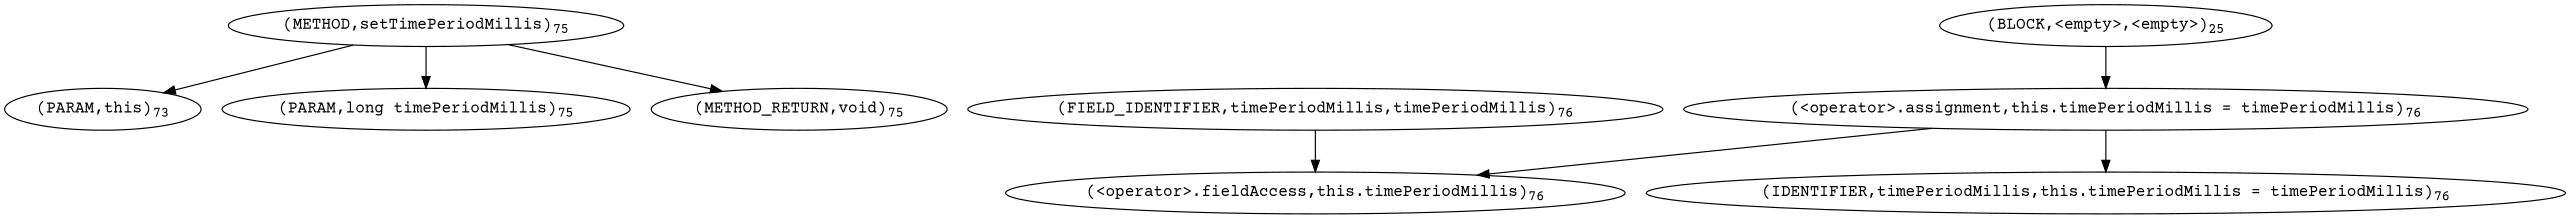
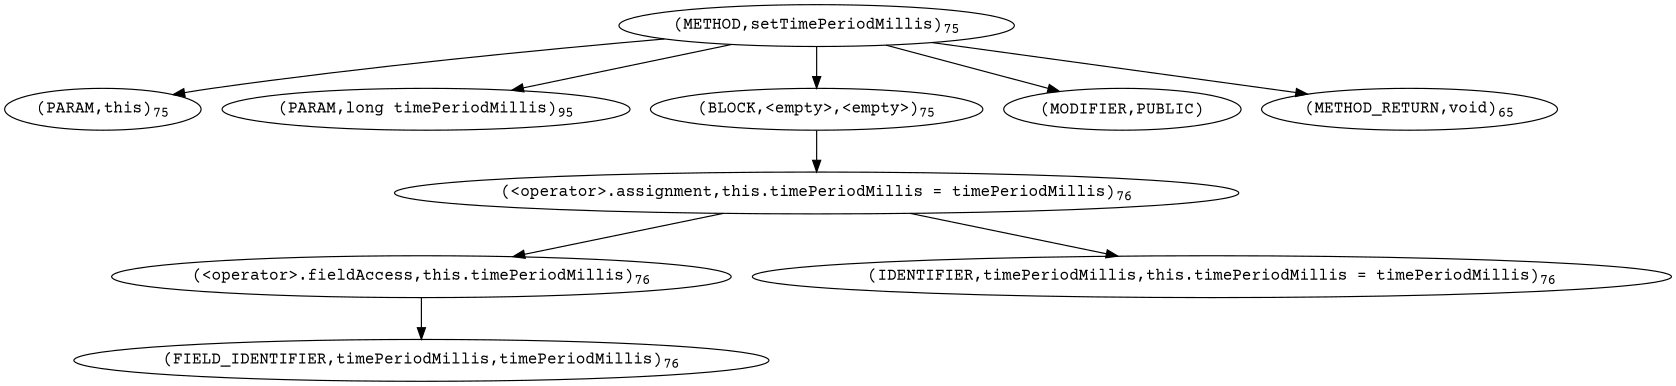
node "(BLOCK,<empty>,<empty>)": text "25" -> "75"
edge "(METHOD,setTimePeriodMillis)" -> "(BLOCK,<empty>,<empty>)": added
node "(PARAM,this)": text "73" -> "75"
node "(PARAM,long timePeriodMillis)": text "75" -> "95"
node "(METHOD_RETURN,void)": text "75" -> "65"
node "(MODIFIER,PUBLIC)": added
edge "(FIELD_IDENTIFIER,timePeriodMillis,timePeriodMillis)" -> "(<operator>.fieldAccess,this.timePeriodMillis)": reversed
